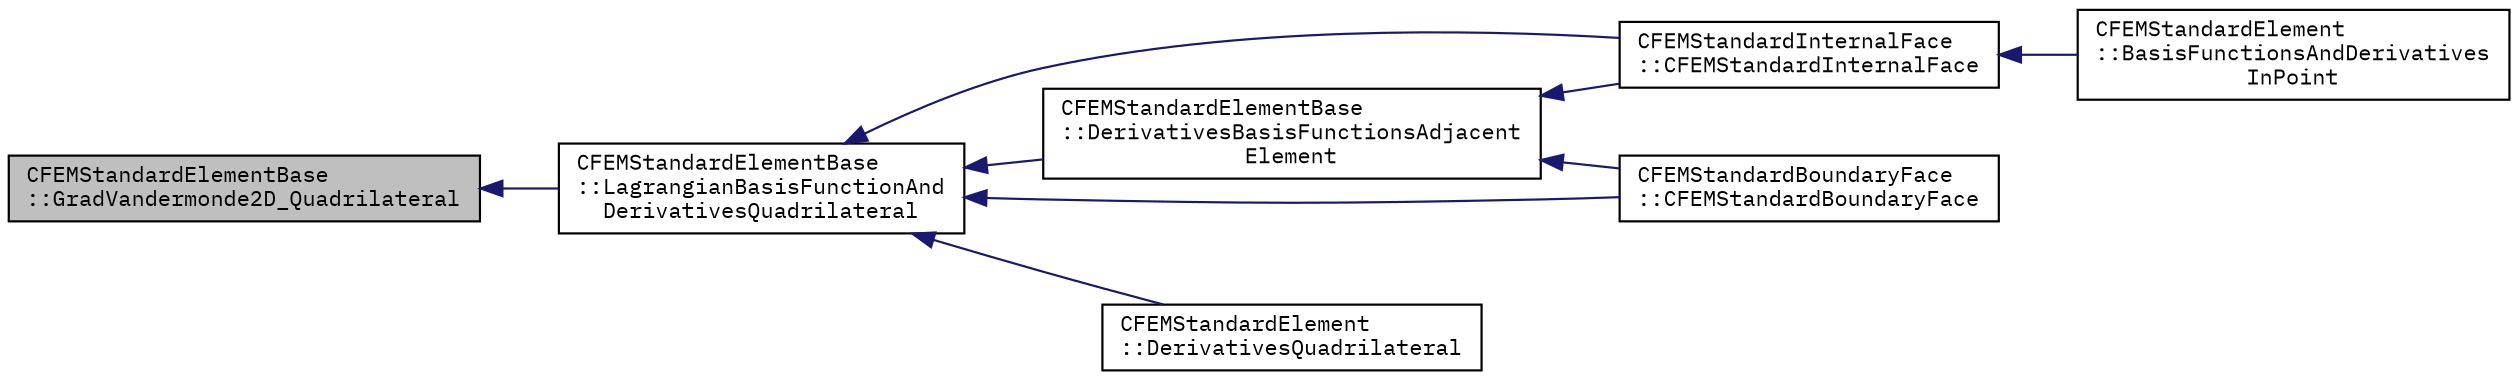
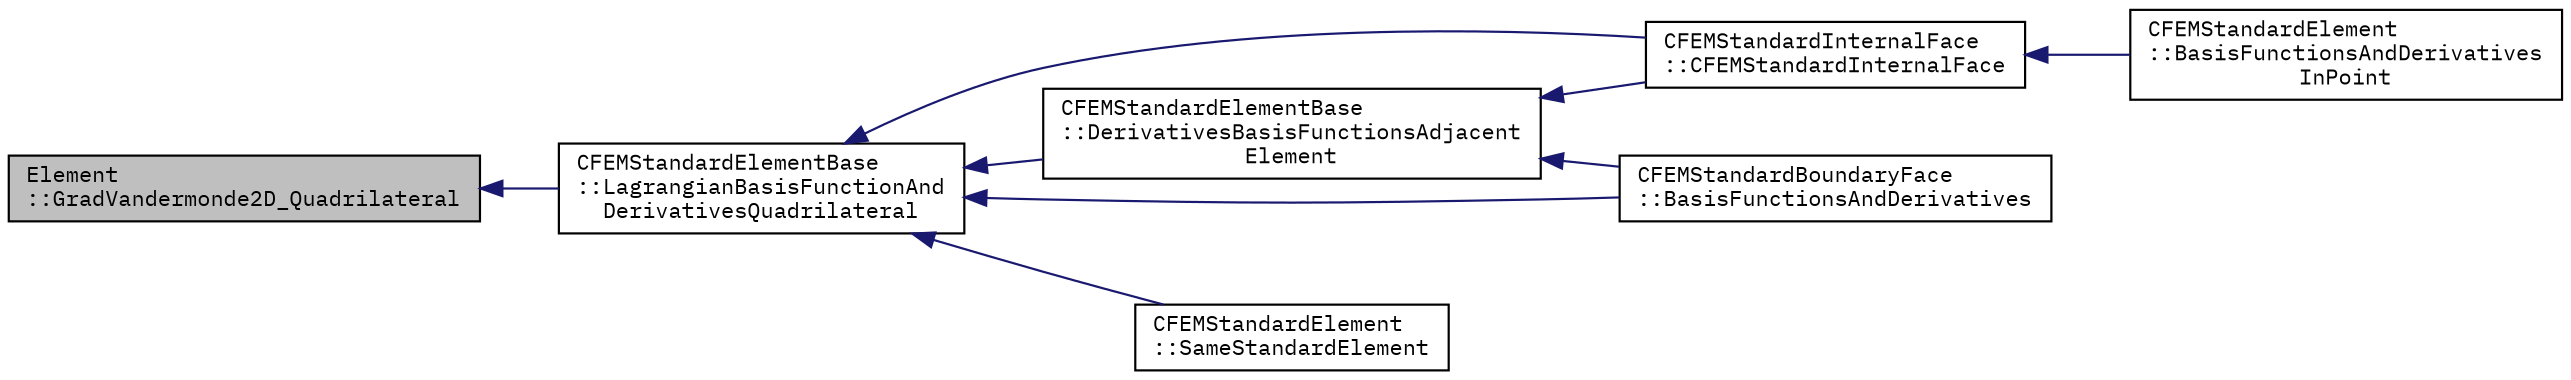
node "CFEMStandardElementBase ::GradVandermonde2D_Quadrilateral": label "CFEMStandardElementBase ::GradVandermonde2D_Quadrilateral" -> "Element ::GradVandermonde2D_Quadrilateral"
node "CFEMStandardBoundaryFace ::CFEMStandardBoundaryFace": label "CFEMStandardBoundaryFace ::CFEMStandardBoundaryFace" -> "CFEMStandardBoundaryFace ::BasisFunctionsAndDerivatives"
node "CFEMStandardElement ::DerivativesQuadrilateral": label "CFEMStandardElement ::DerivativesQuadrilateral" -> "CFEMStandardElement ::SameStandardElement"
